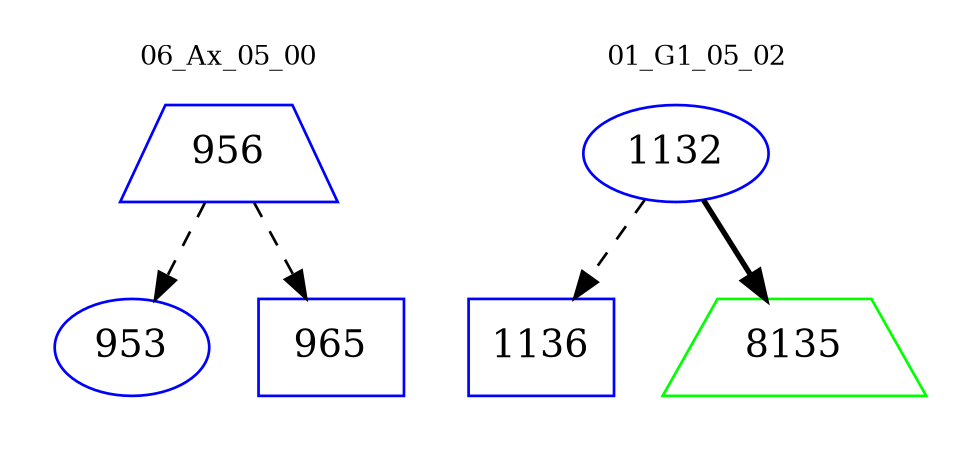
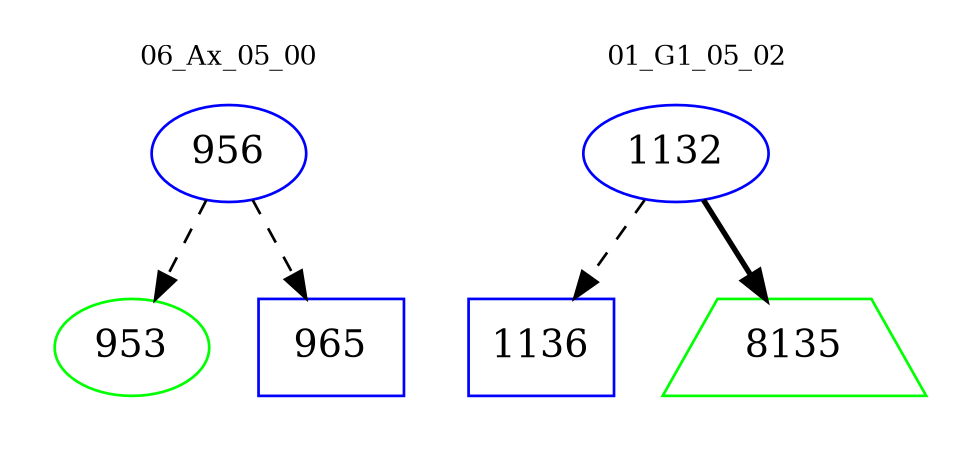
node "956": shape trapezium -> ellipse
node "953": color blue -> green
